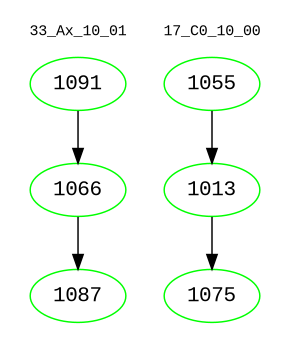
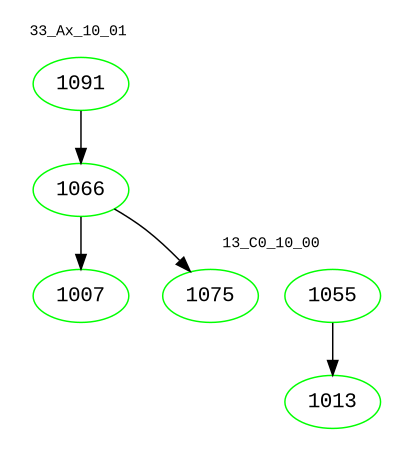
cluster "17_C0_10_00": label "17_C0_10_00" -> "13_C0_10_00"
edge "1013" -> "1075": now "1066" -> "1075"
node "1087": label "1087" -> "1007"
